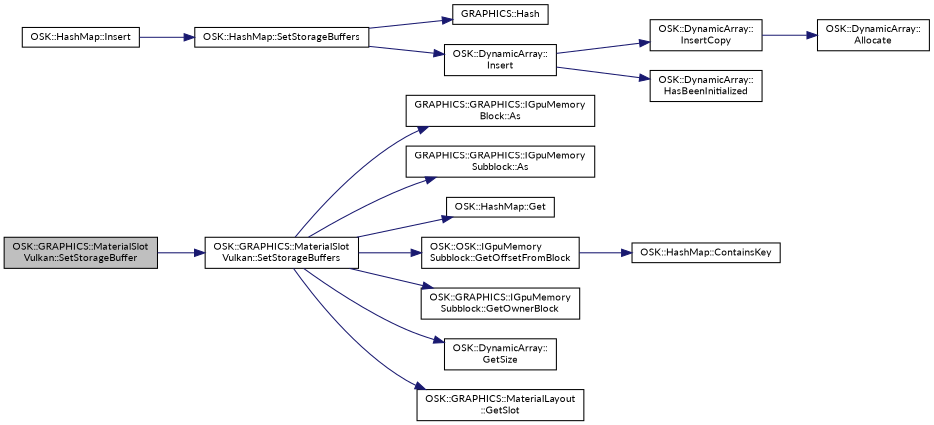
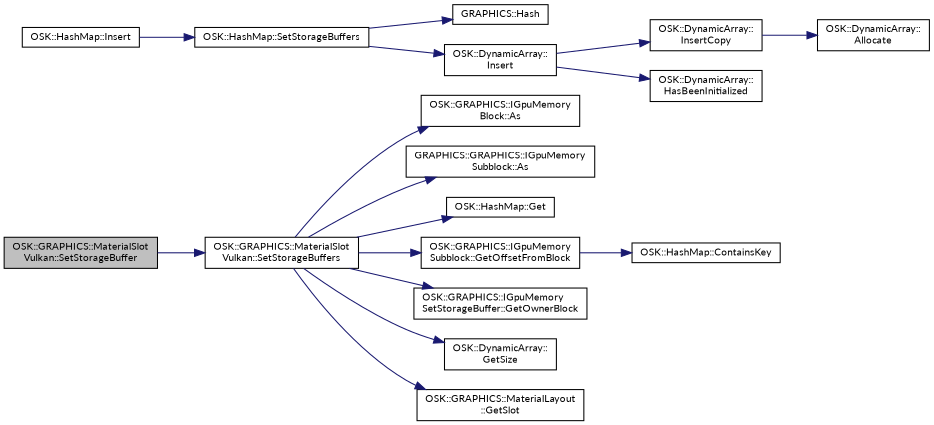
node "GRAPHICS::GRAPHICS::IGpuMemory Block::As": label "GRAPHICS::GRAPHICS::IGpuMemory Block::As" -> "OSK::GRAPHICS::IGpuMemory Block::As"
node "OSK::OSK::IGpuMemory Subblock::GetOffsetFromBlock": label "OSK::OSK::IGpuMemory Subblock::GetOffsetFromBlock" -> "OSK::GRAPHICS::IGpuMemory Subblock::GetOffsetFromBlock"
node "OSK::GRAPHICS::IGpuMemory Subblock::GetOwnerBlock": label "OSK::GRAPHICS::IGpuMemory Subblock::GetOwnerBlock" -> "OSK::GRAPHICS::IGpuMemory SetStorageBuffer::GetOwnerBlock"
